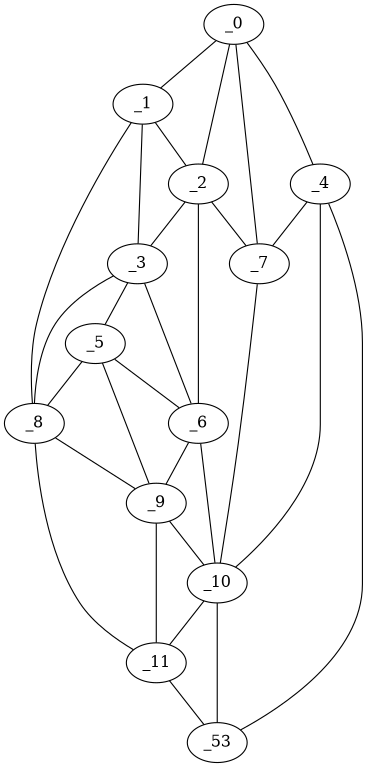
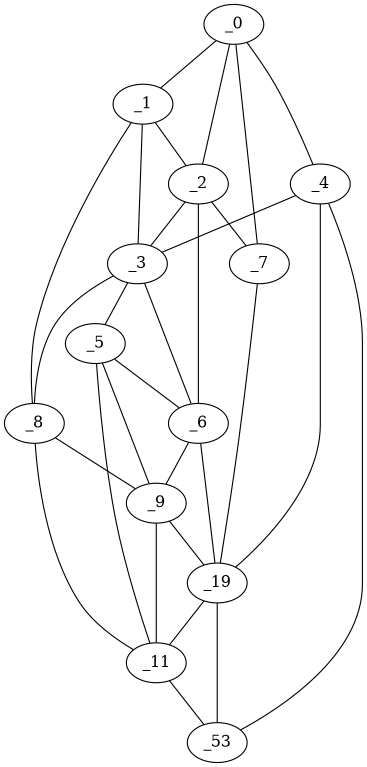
edge "_4" -- "_7": now "_4" -- "_3"
edge "_5" -- "_8": now "_5" -- "_11"
node "_10": label "_10" -> "_19"
